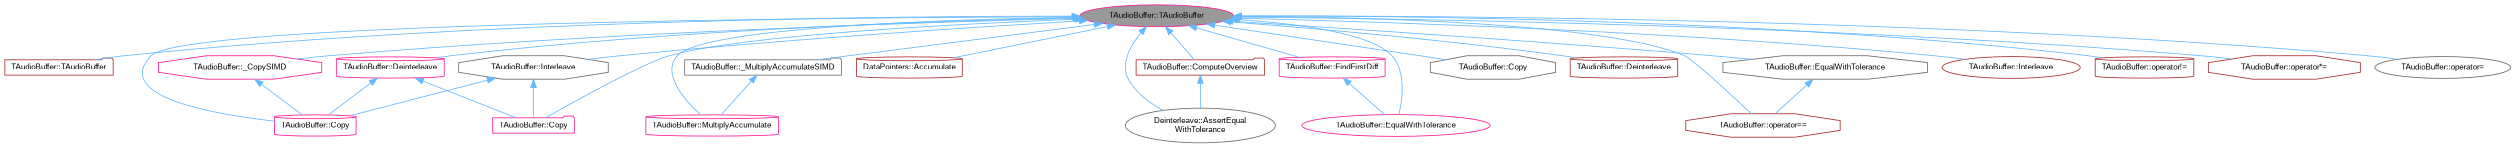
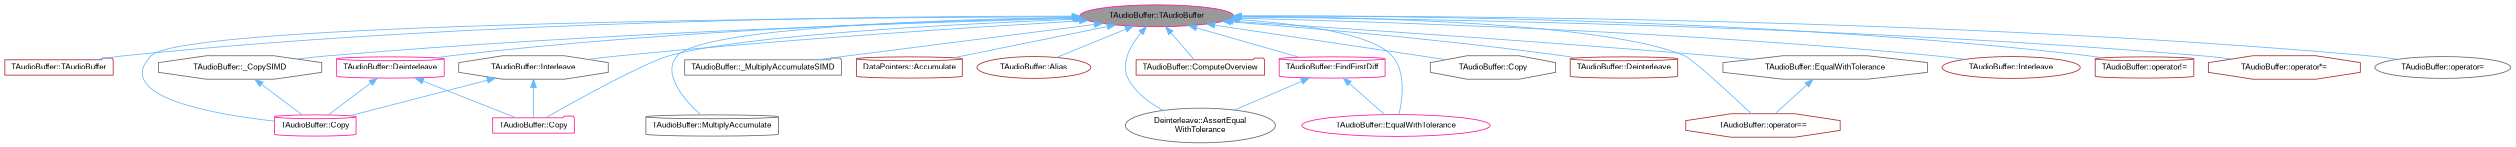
node "TAudioBuffer::_CopySIMD": color deeppink -> gray40
node "TAudioBuffer::Alias": added
edge "Deinterleave::AssertEqual WithTolerance" -> "TAudioBuffer::ComputeOverview": now "Deinterleave::AssertEqual WithTolerance" -> "TAudioBuffer::FindFirstDiff"
edge "TAudioBuffer::MultiplyAccumulate" -> "TAudioBuffer::_MultiplyAccumulateSIMD": removed
node "TAudioBuffer::MultiplyAccumulate": color deeppink -> gray40
